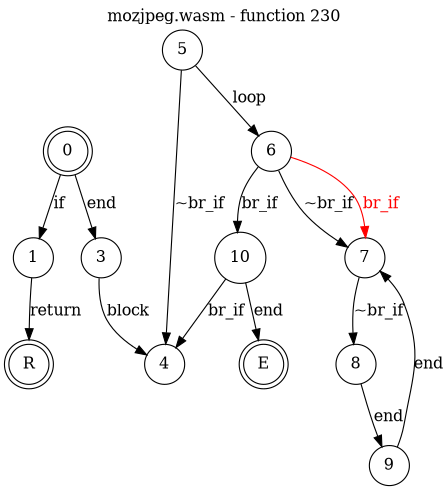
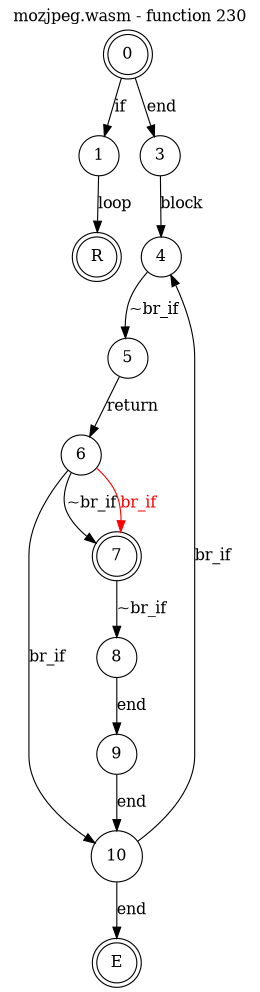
edge "5" -> "6": label "loop" -> "return"
edge "5" -> "4": reversed
node "7": shape circle -> doublecircle
edge "1" -> "R": label "return" -> "loop"
edge "9" -> "7": now "9" -> "10"
